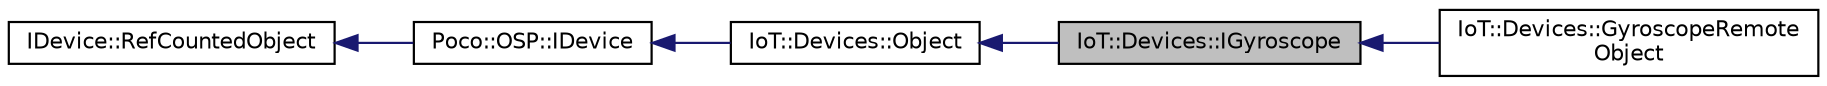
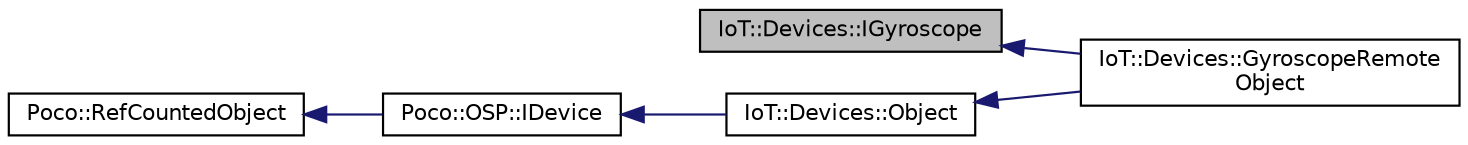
node "IDevice::RefCountedObject": label "IDevice::RefCountedObject" -> "Poco::RefCountedObject"
edge "IoT::Devices::IGyroscope" -> "IoT::Devices::Object": now "IoT::Devices::GyroscopeRemote Object" -> "IoT::Devices::Object"
